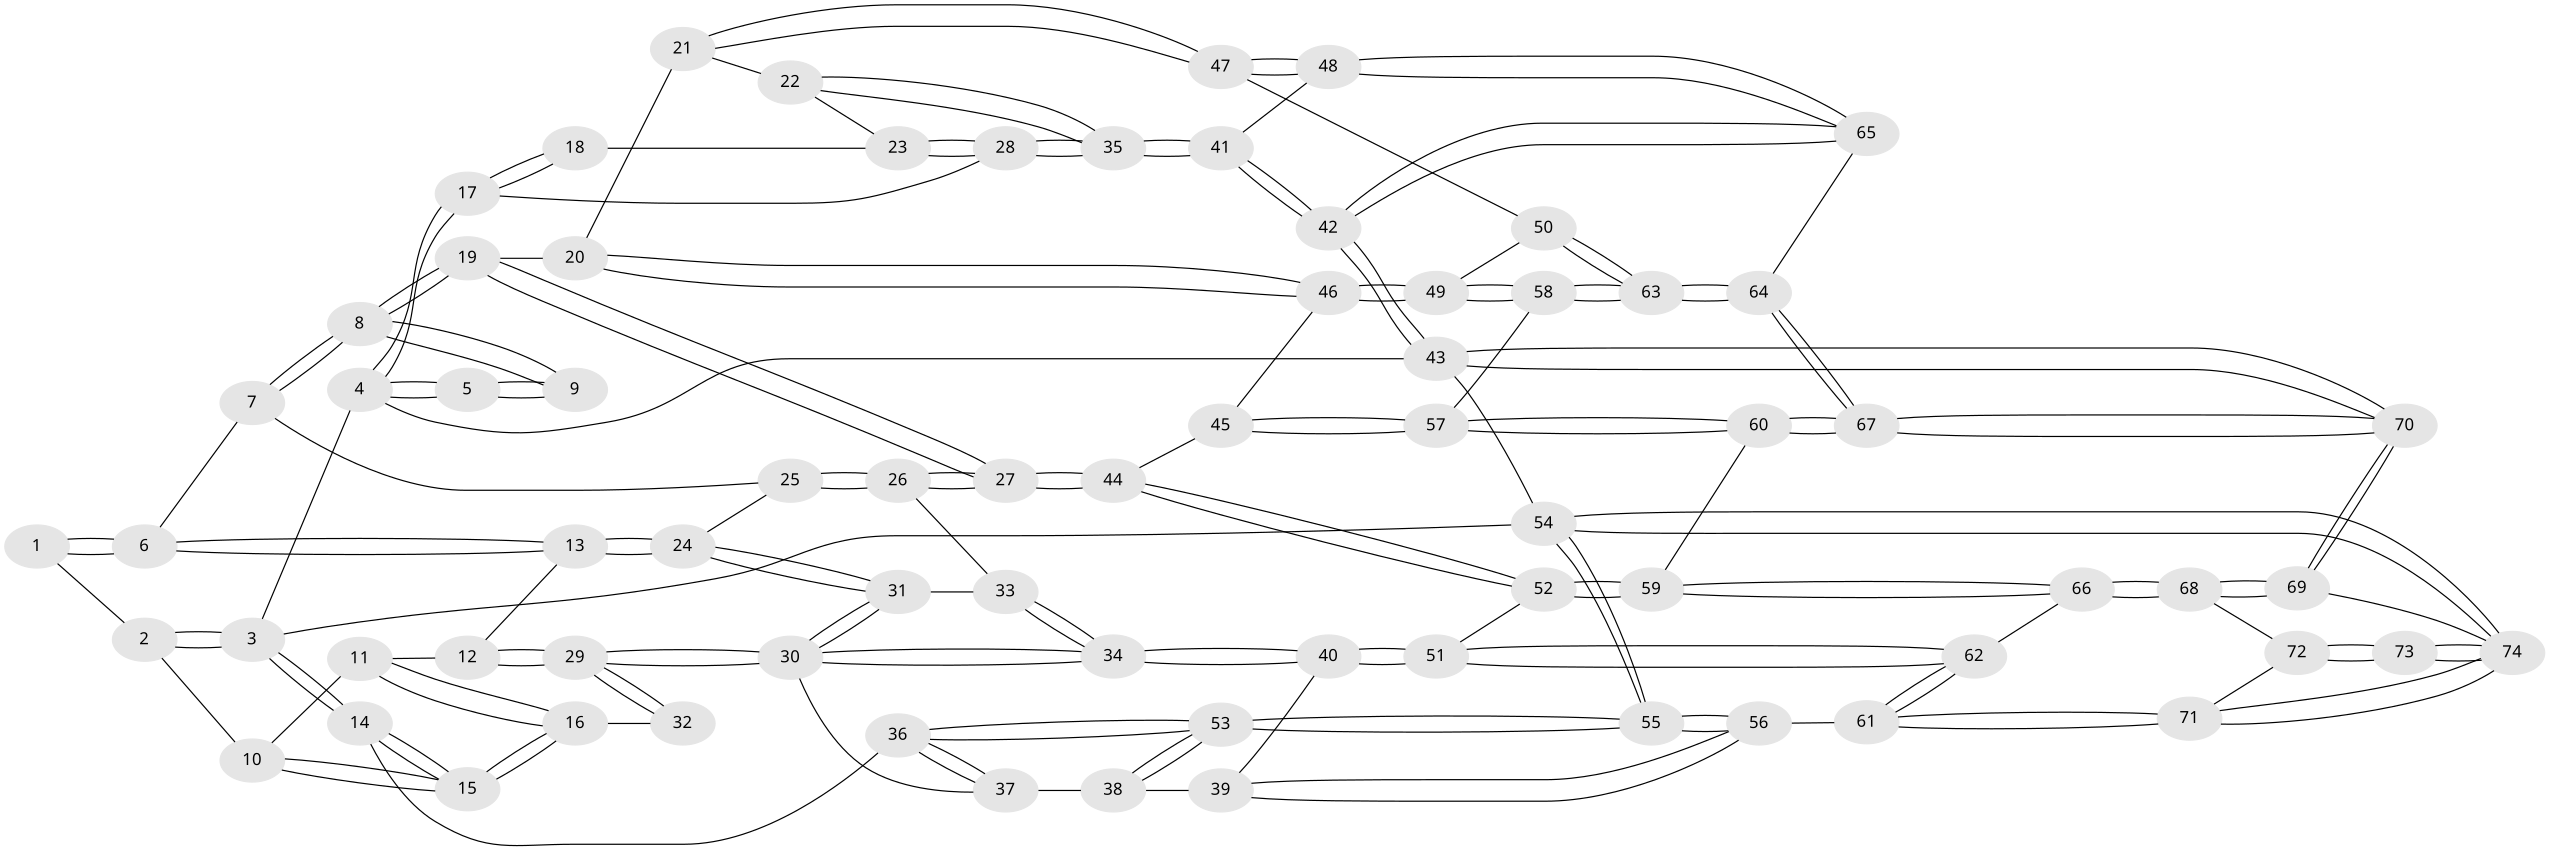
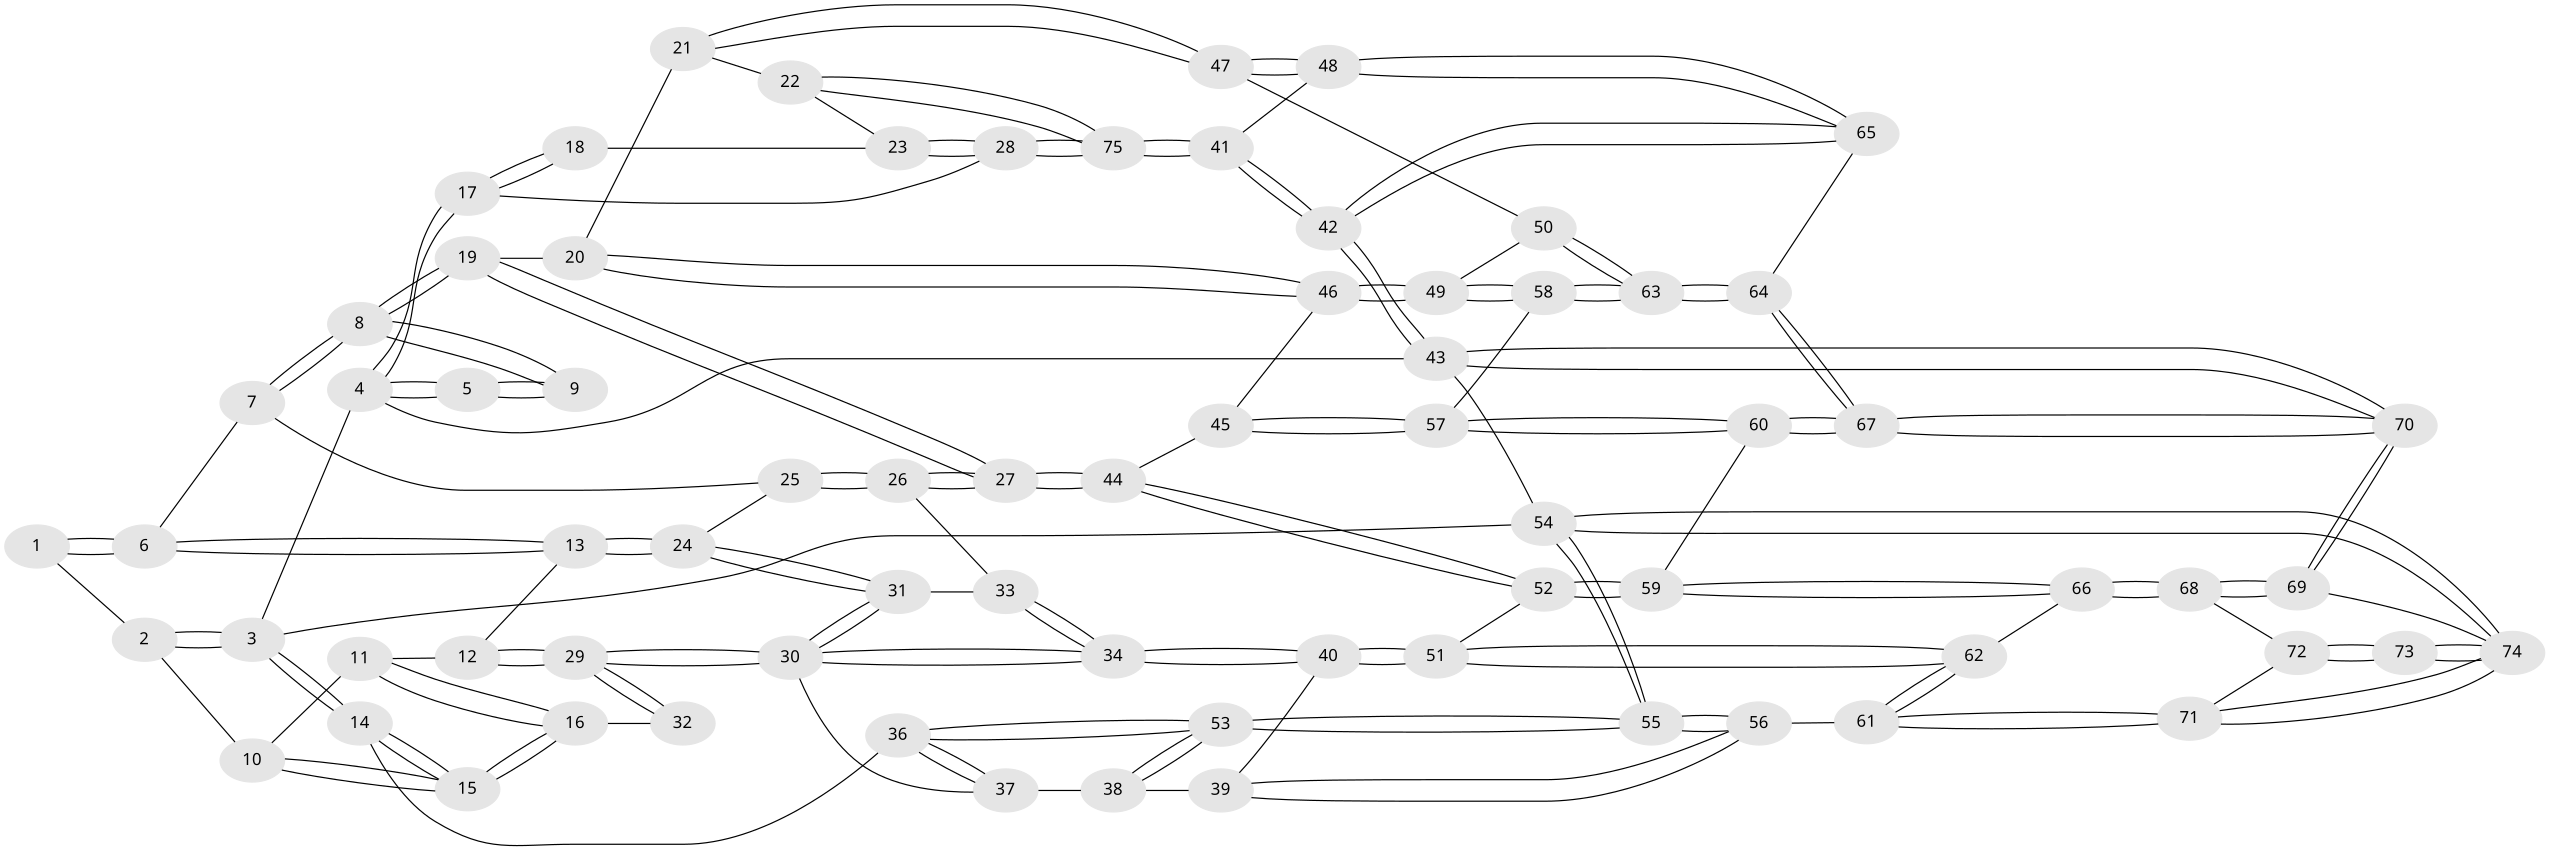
node "35": label "35" -> "75"
